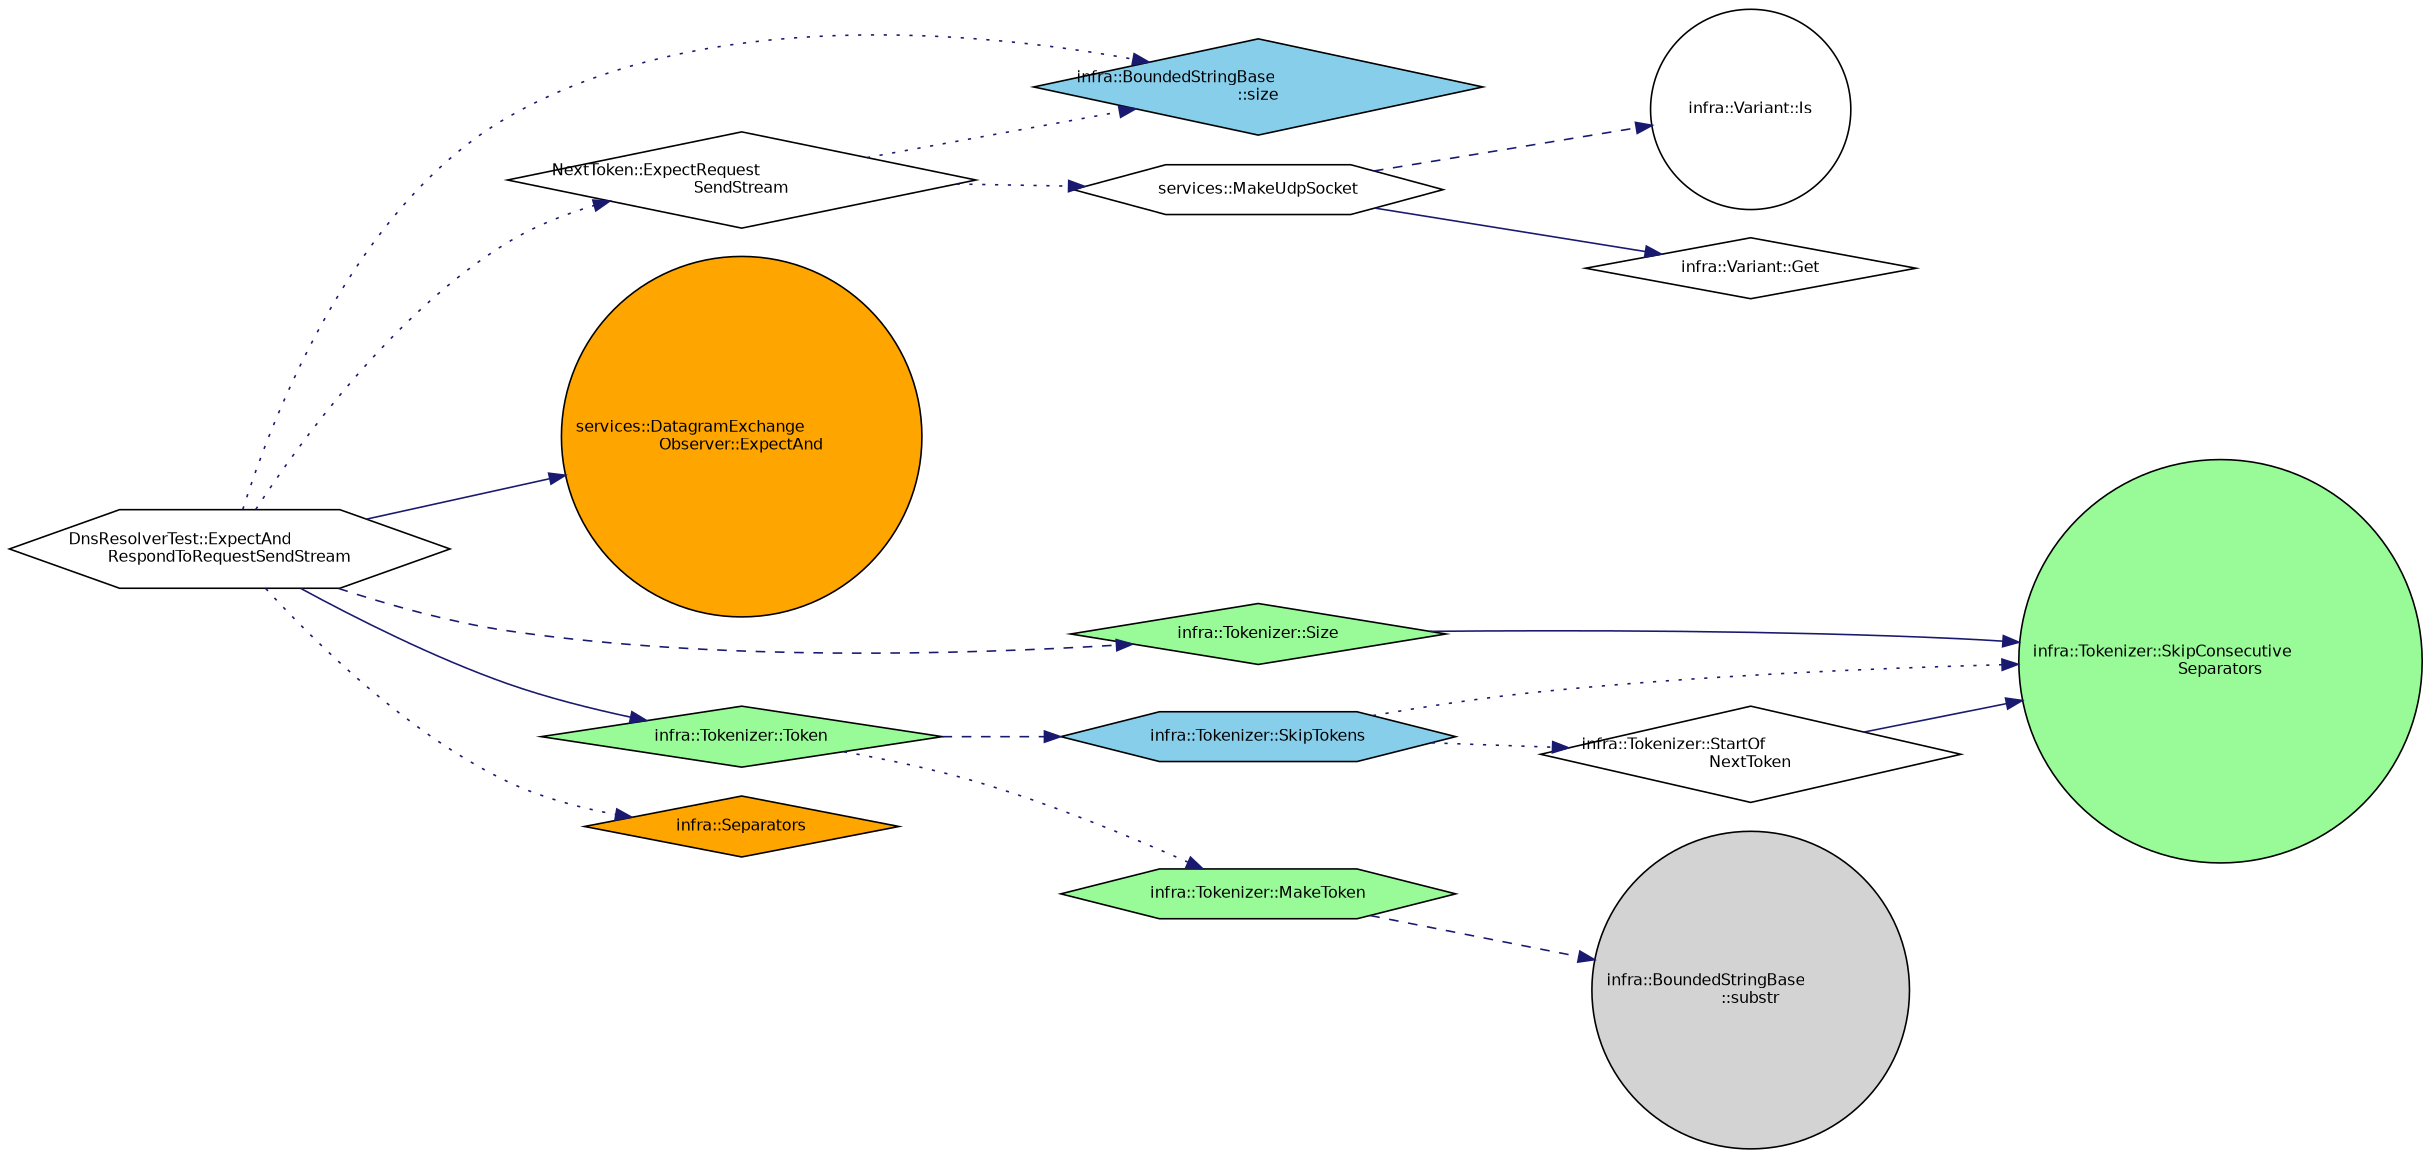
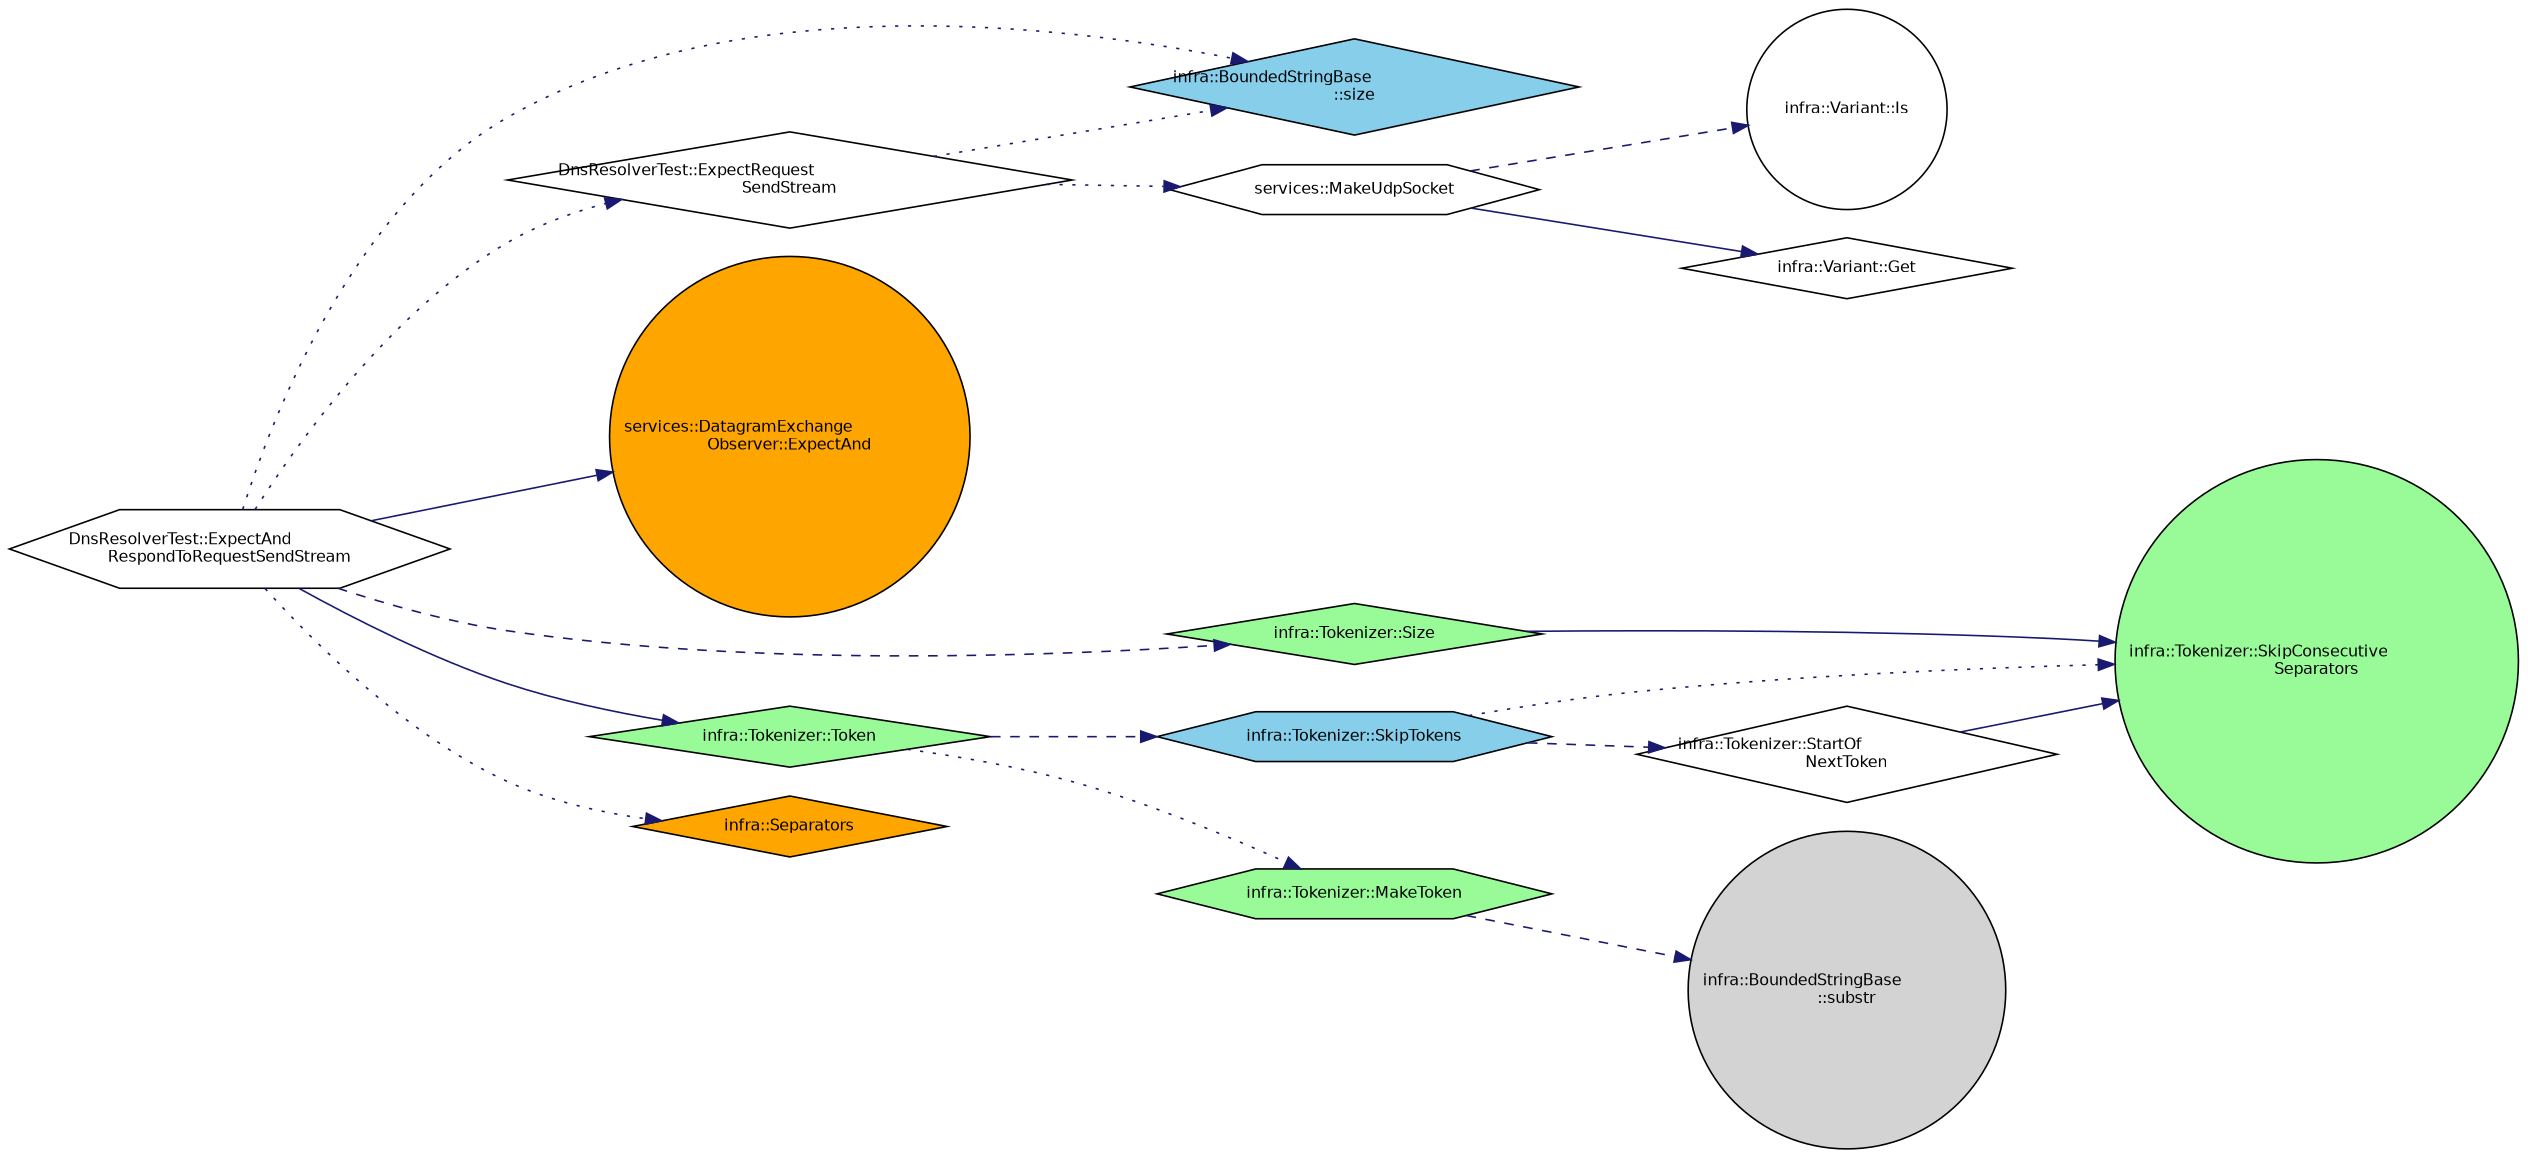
node "NextToken::ExpectRequest SendStream": label "NextToken::ExpectRequest SendStream" -> "DnsResolverTest::ExpectRequest SendStream"
edge "infra::Tokenizer::SkipTokens" -> "infra::Tokenizer::StartOf NextToken": style dotted -> dashed
